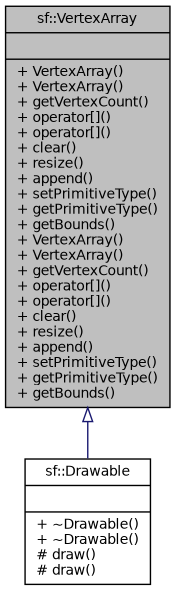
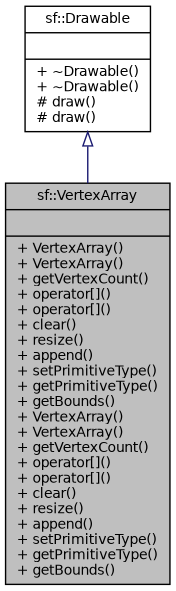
edge "sf::Drawable" -> "sf::VertexArray": reversed
